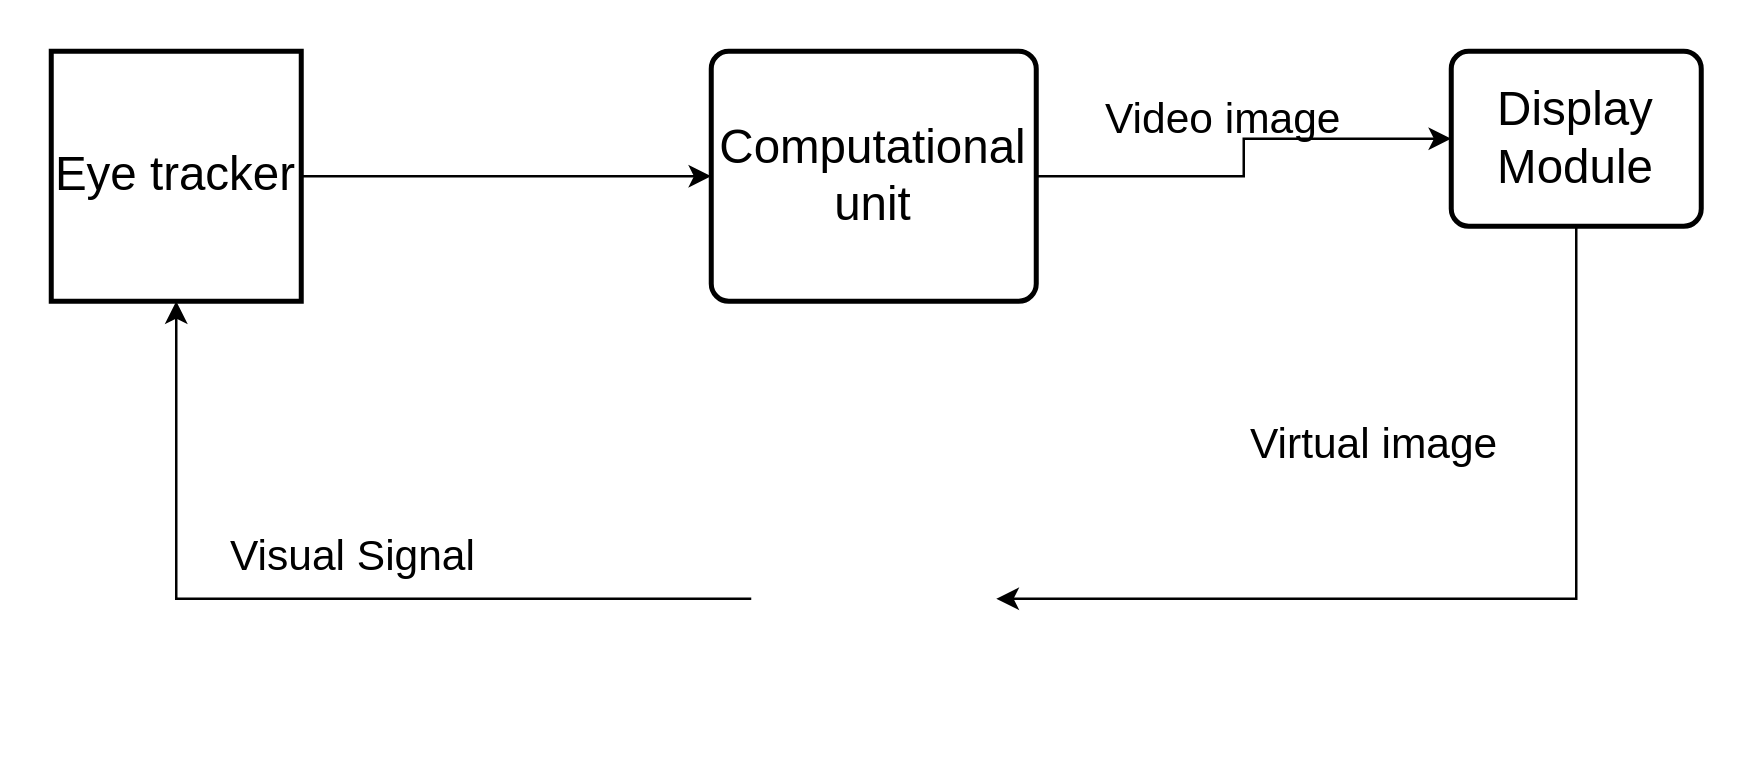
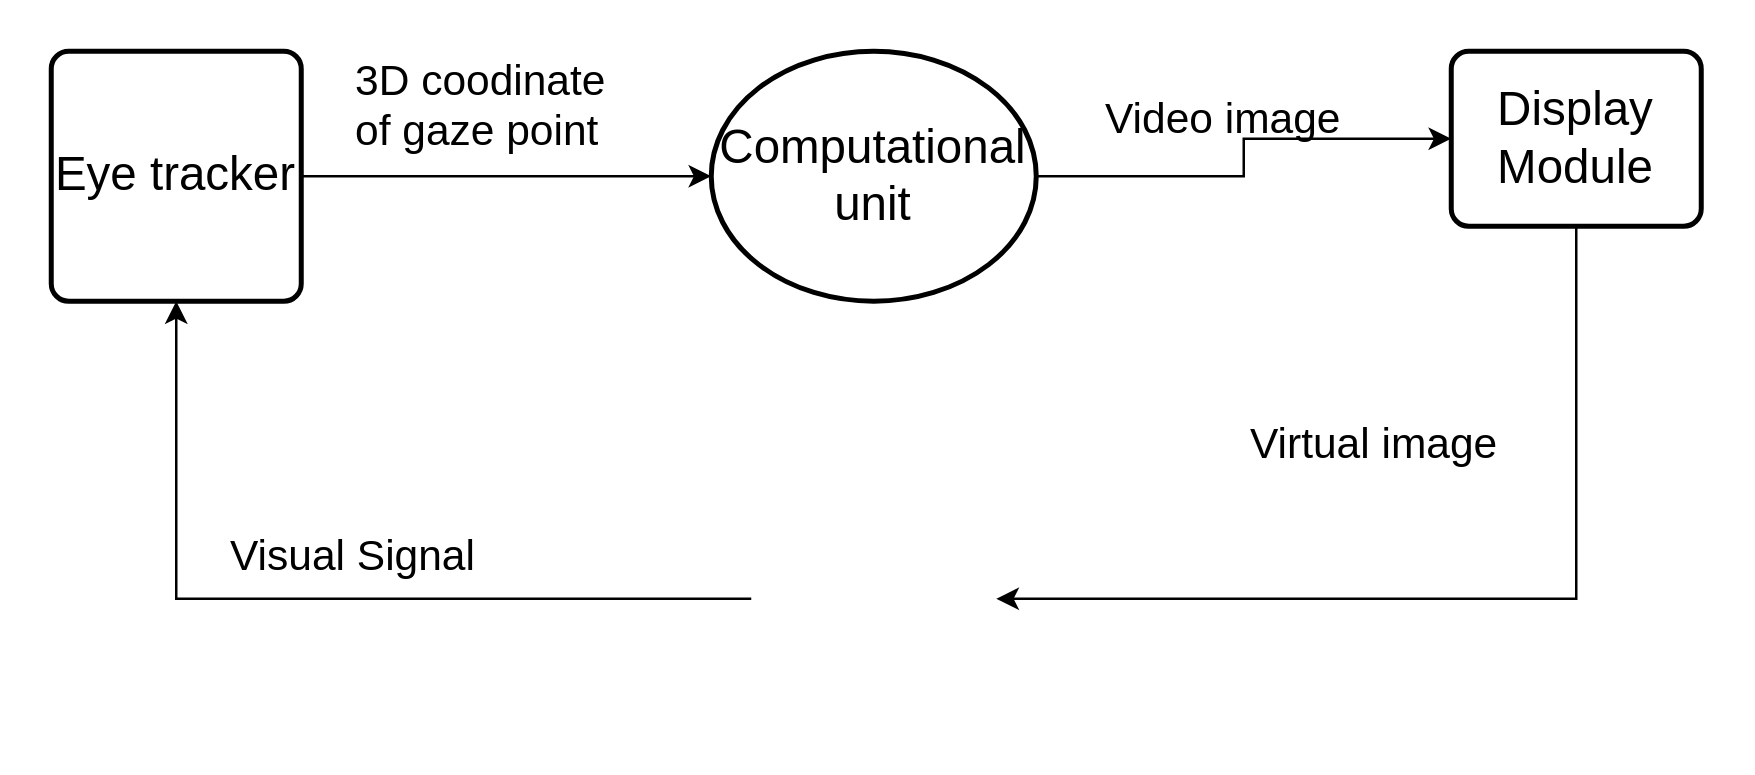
node "3D coodinate of gaze point": added
node "Eye tracker": shape rectangle -> rounded rectangle
node "Computational unit": shape rounded rectangle -> ellipse
